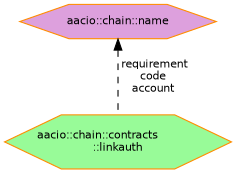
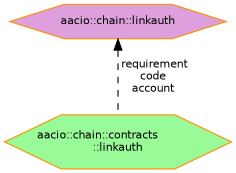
node "aacio::chain::name": label "aacio::chain::name" -> "aacio::chain::linkauth"
